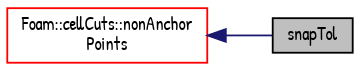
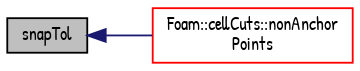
edge "snapTol" -> "Foam::cellCuts::nonAnchor Points": reversed
